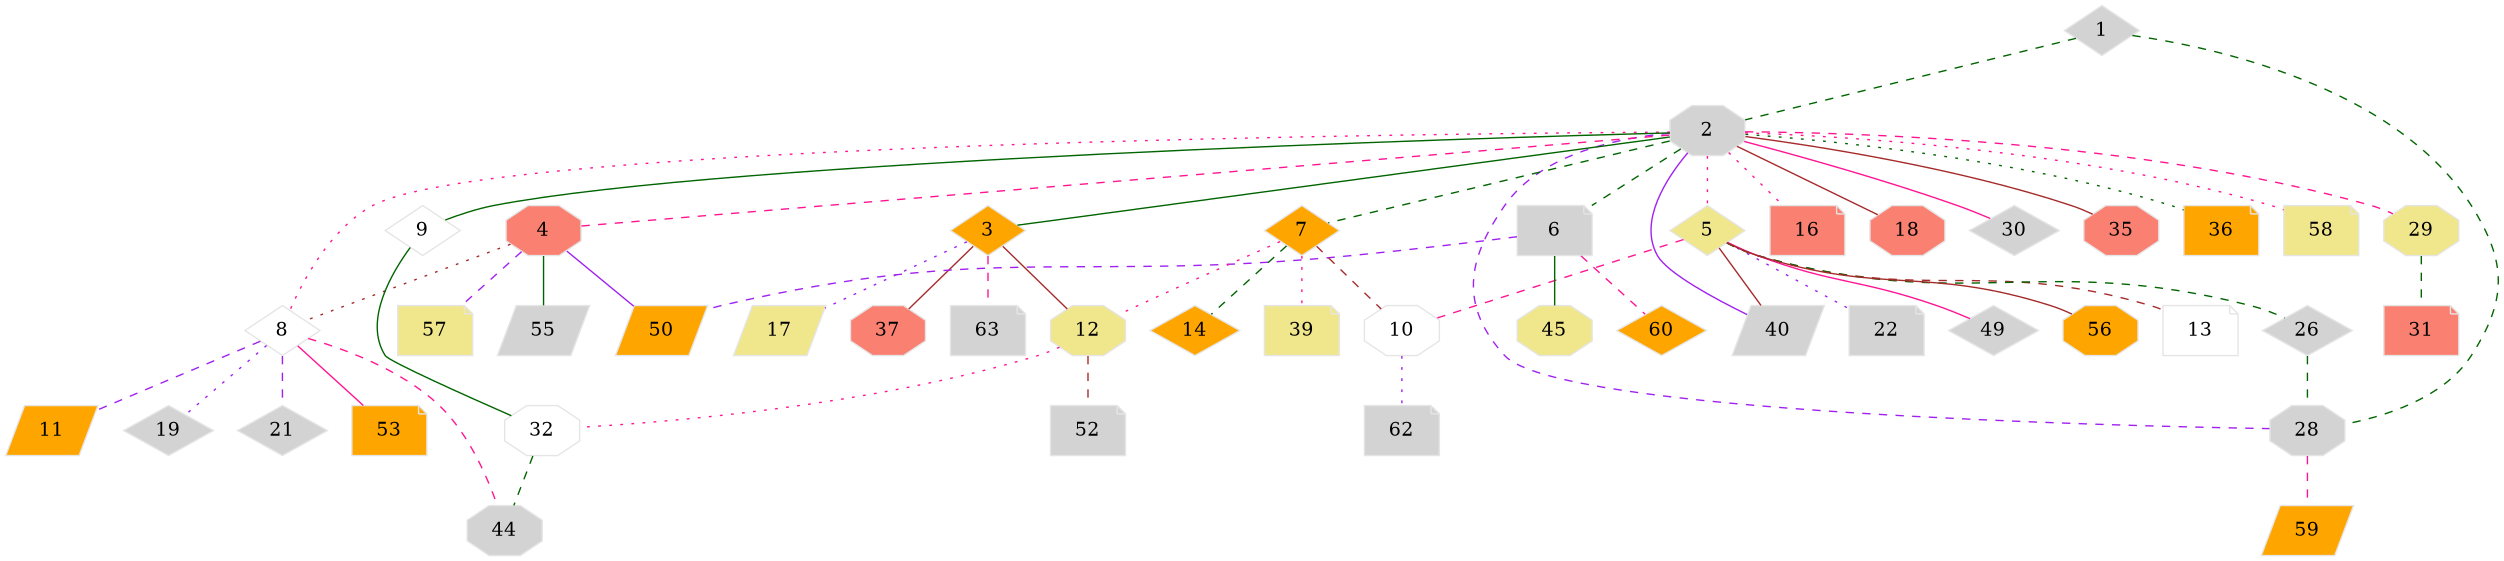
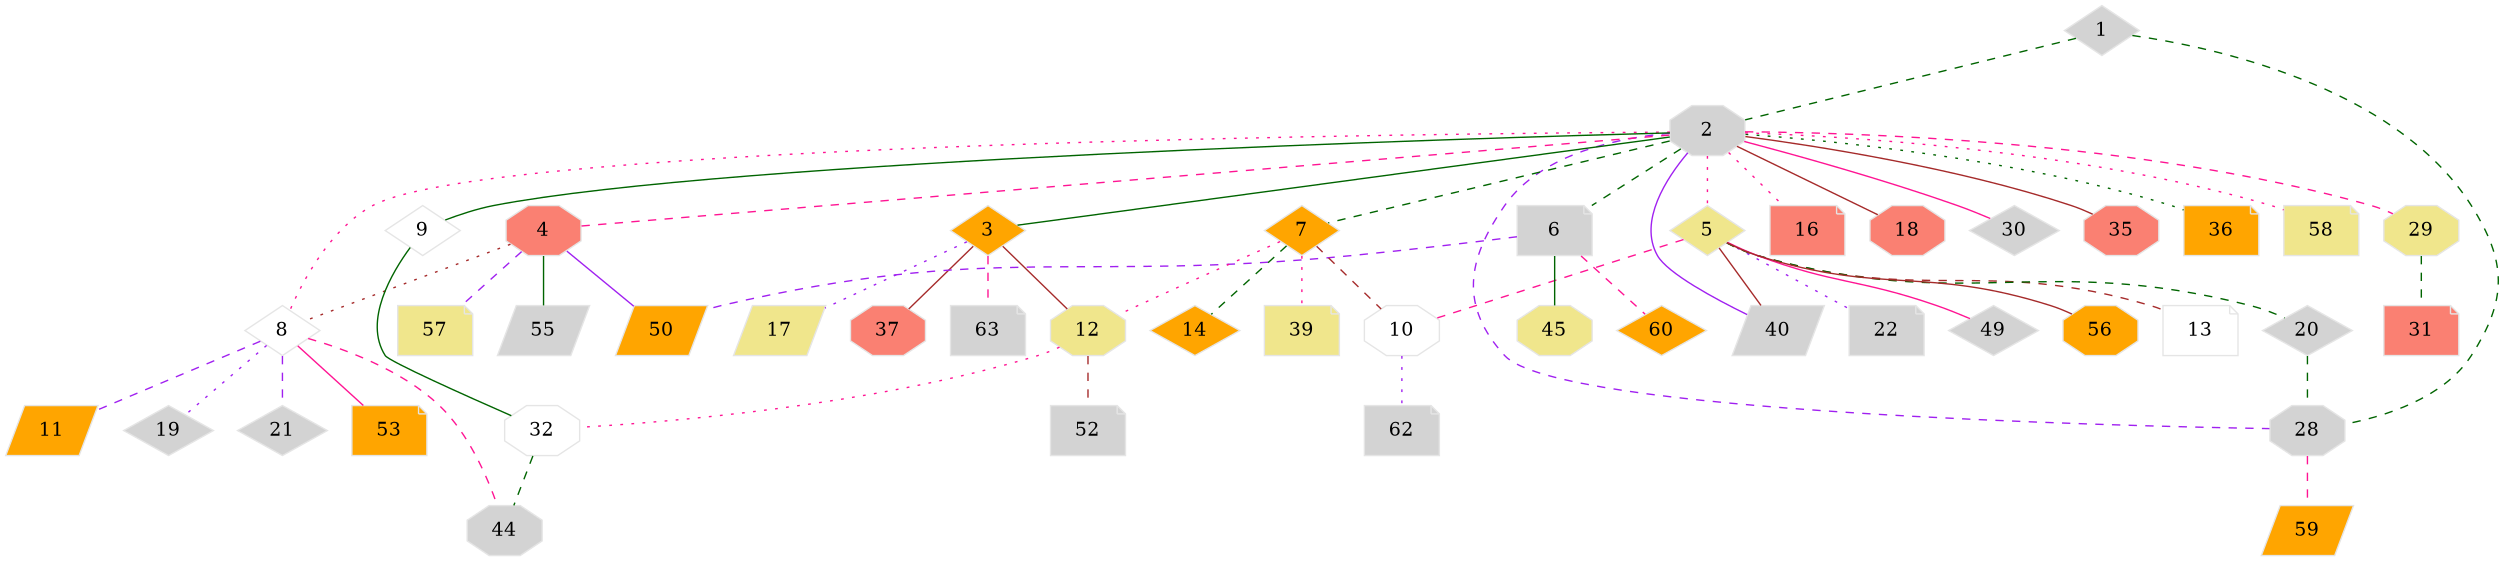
node "26": label "26" -> "20"
